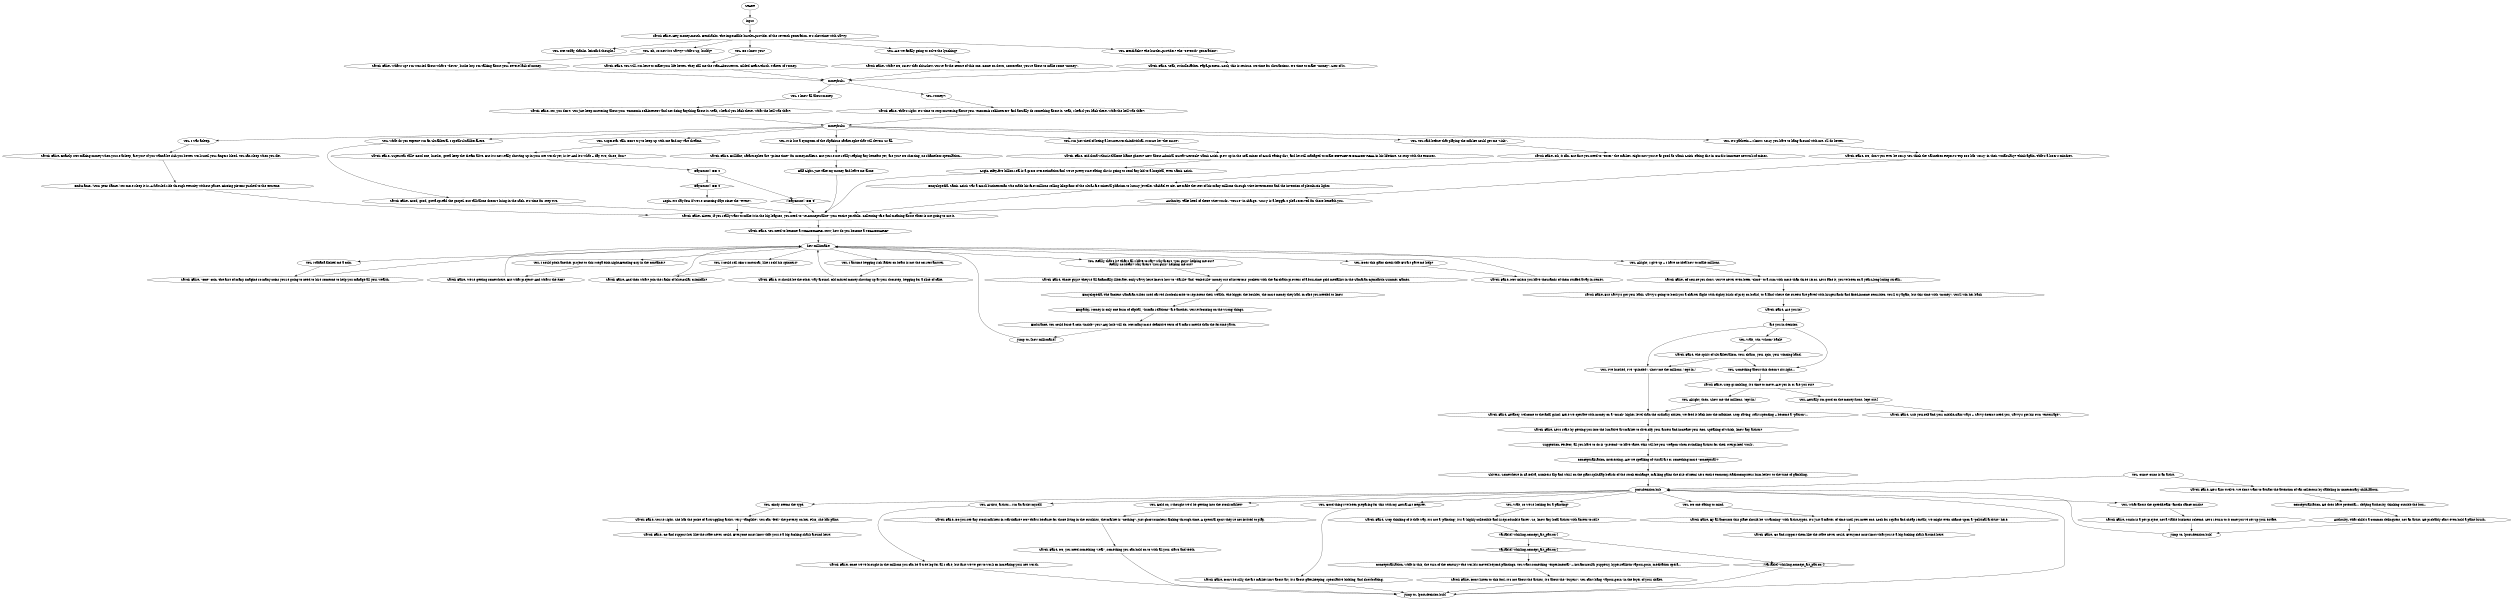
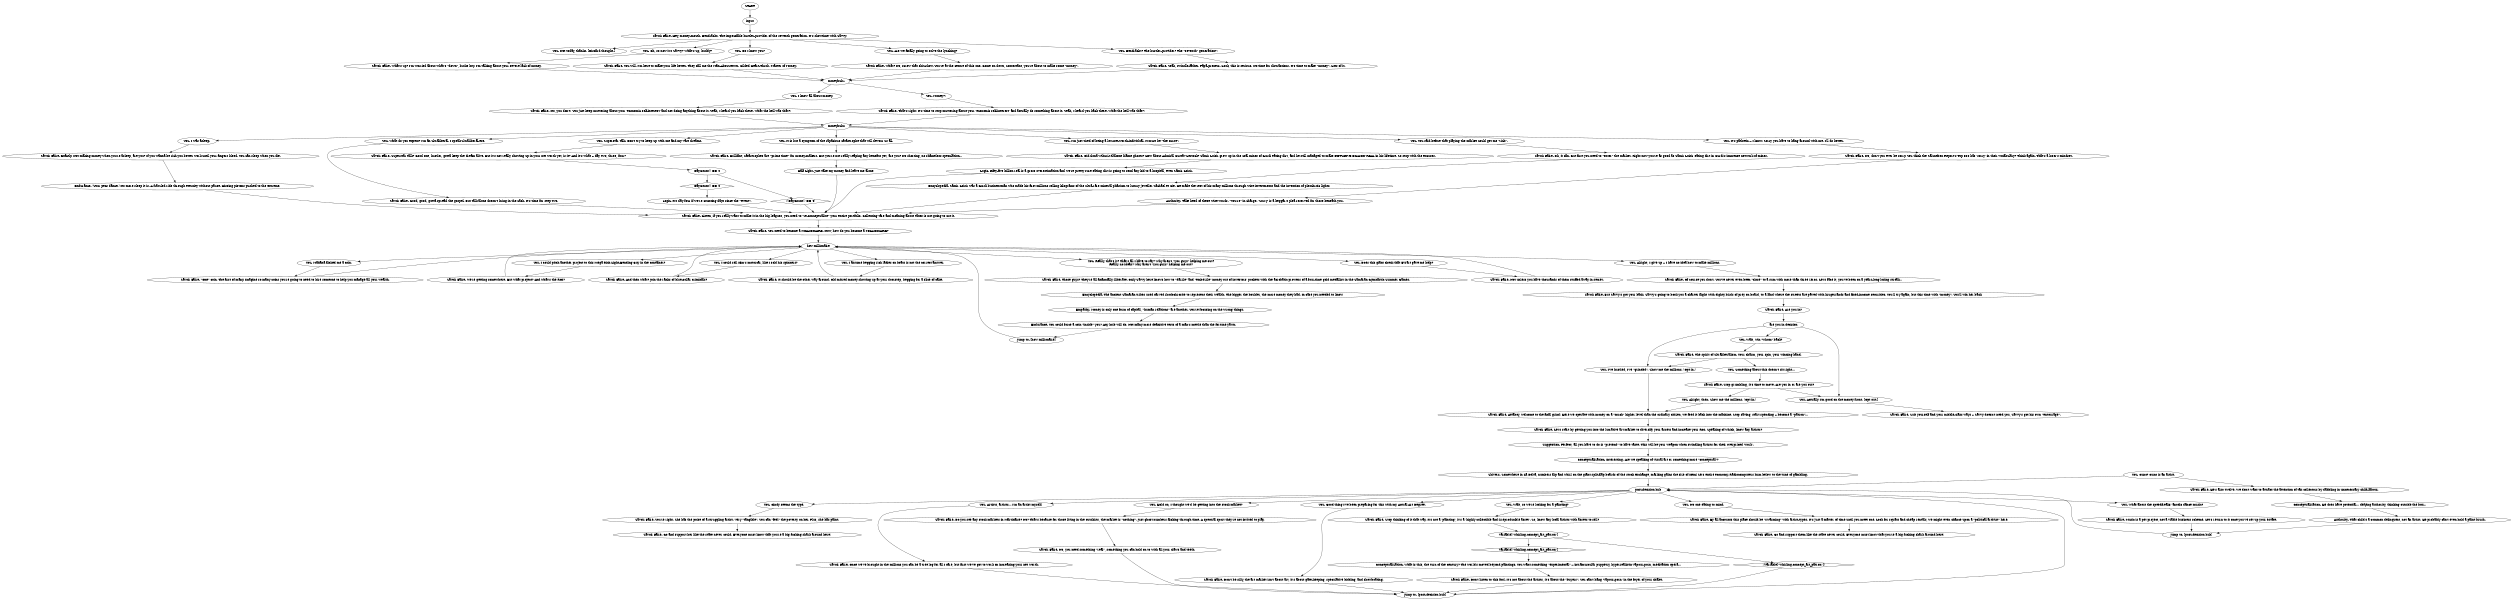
edge "are you in decision" -> "You: Something about this doesn't sit right...": now "are you in decision" -> "You: Actually I'm good on the money front. [Opt out.]"
